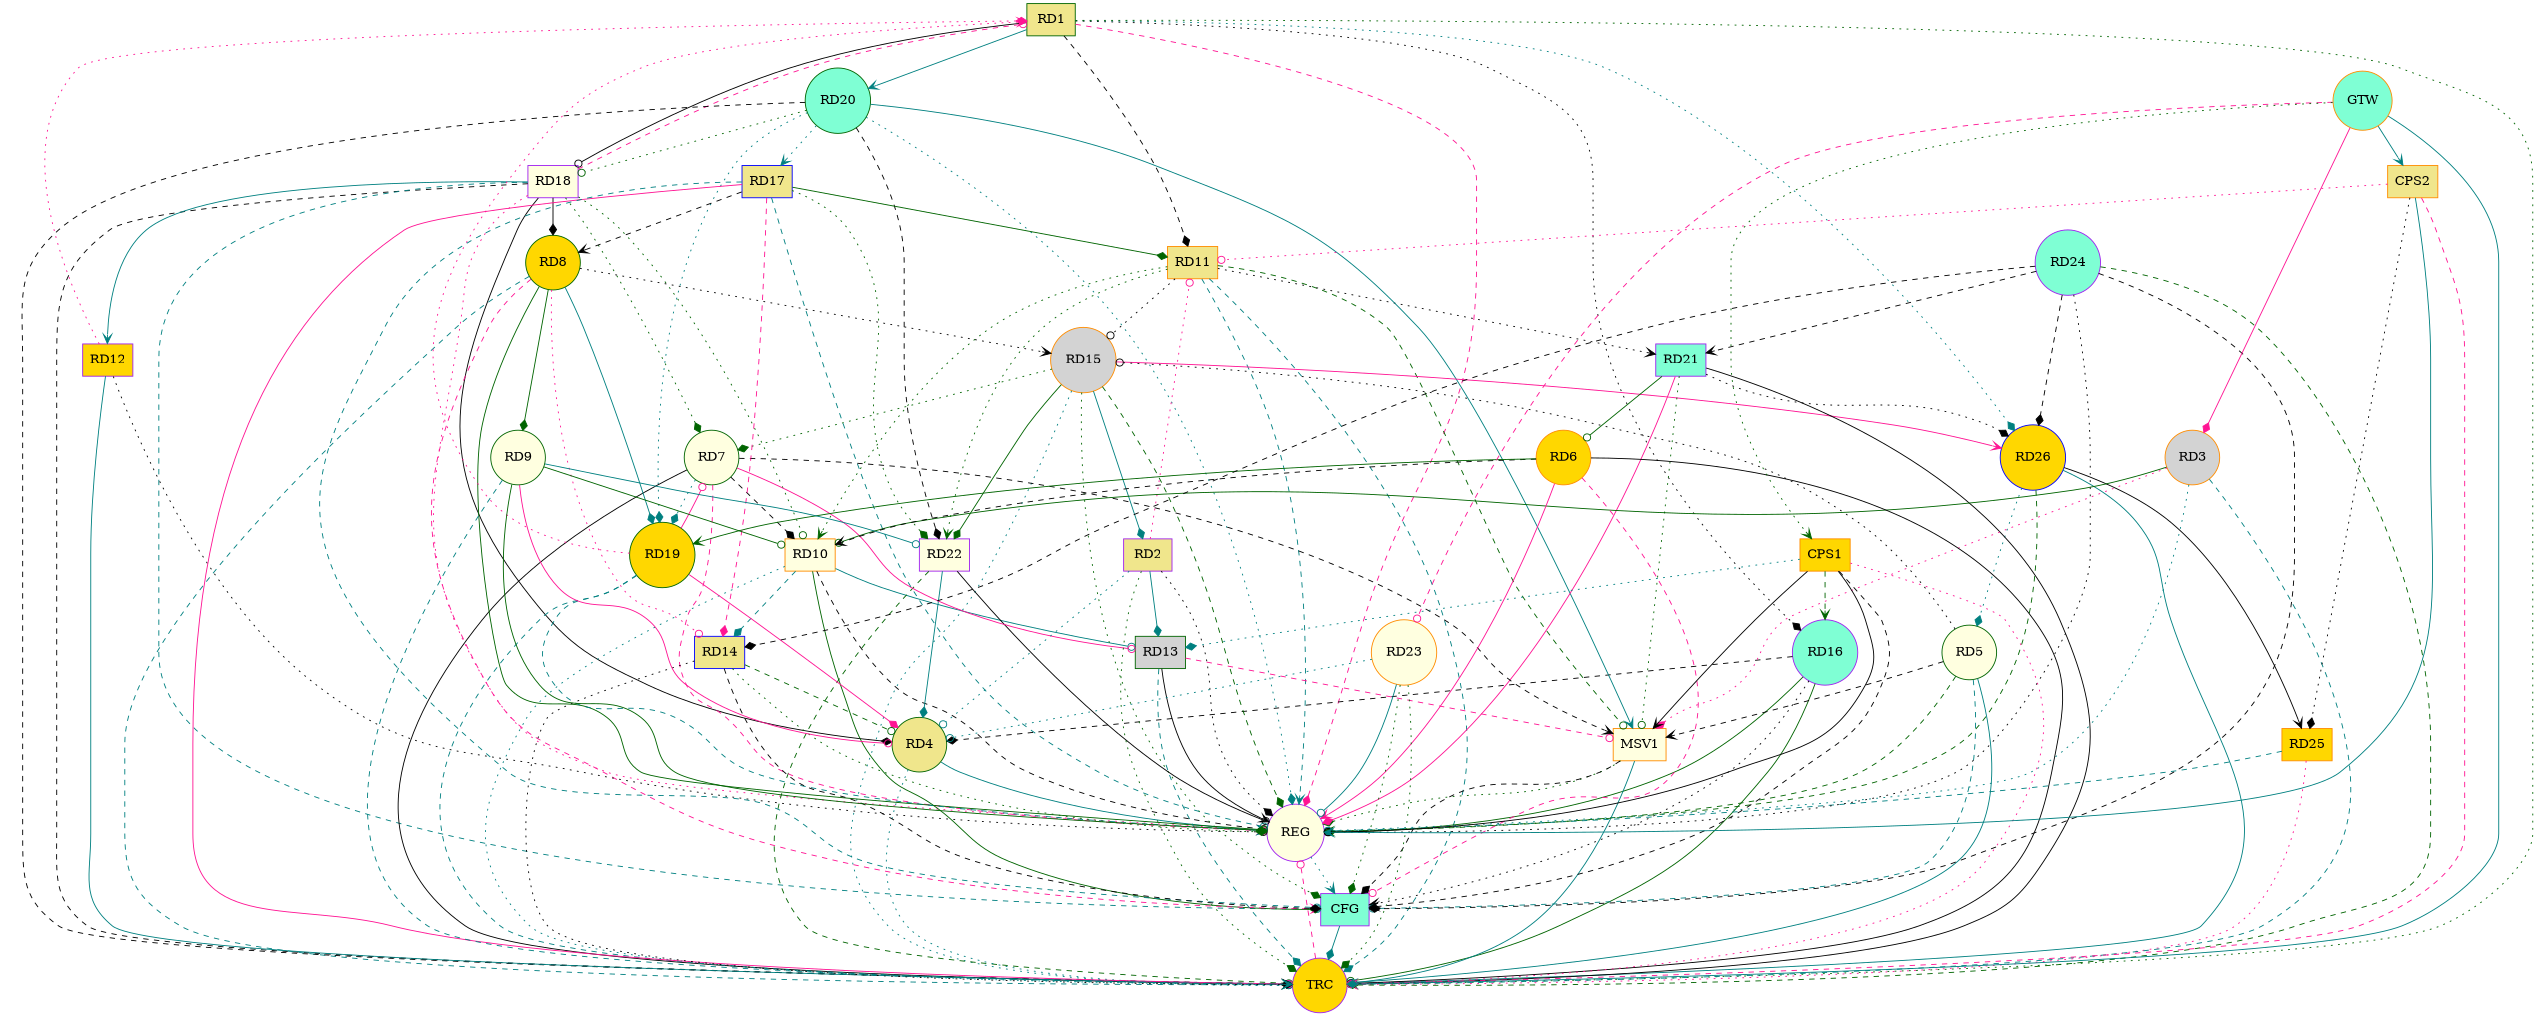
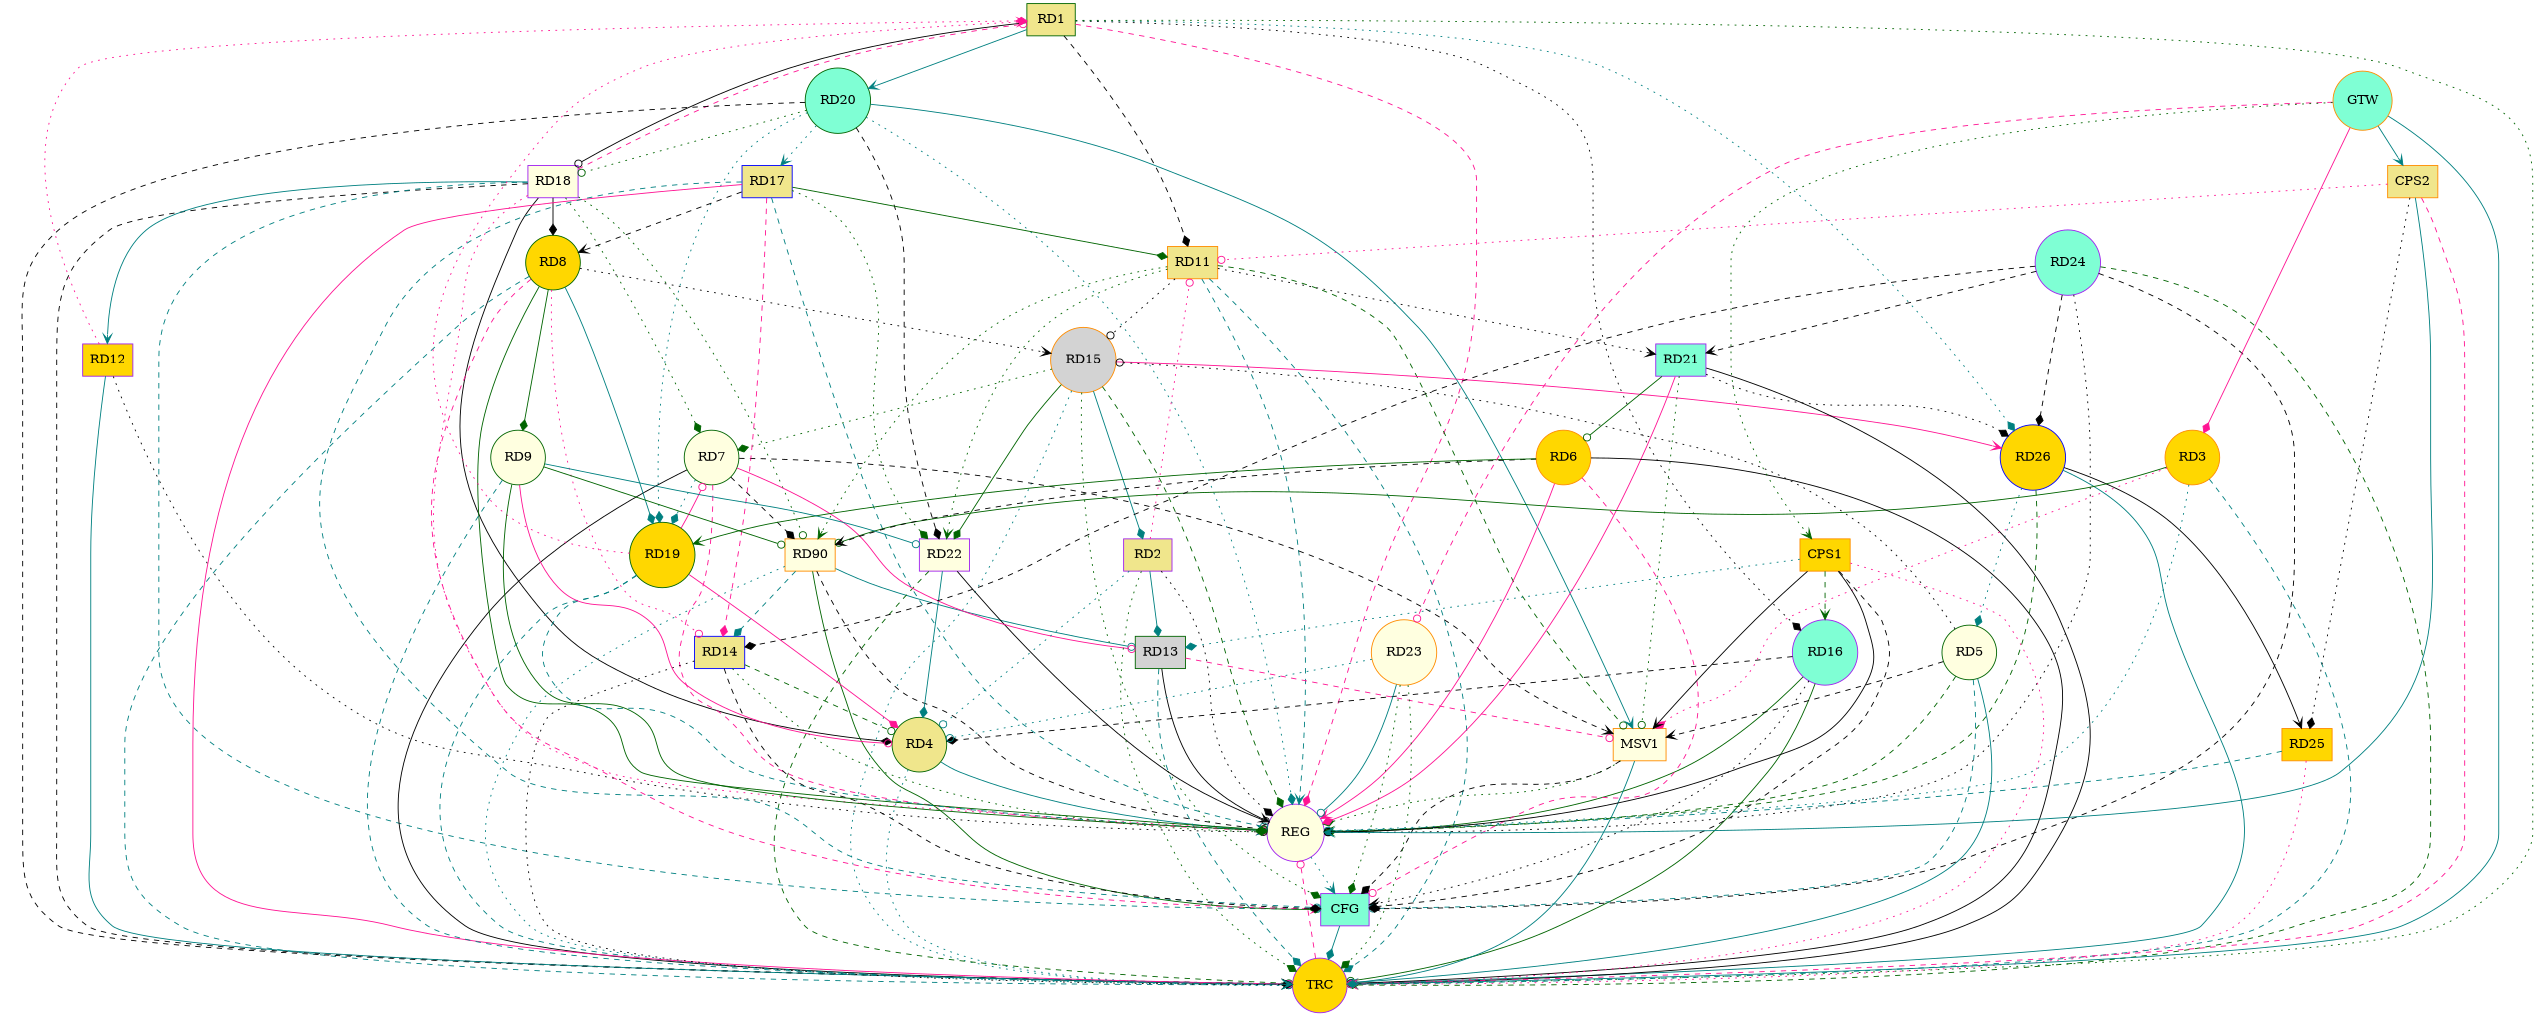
node "RD3": fillcolor lightgrey -> gold
node "RD10": label "RD10" -> "RD90"
